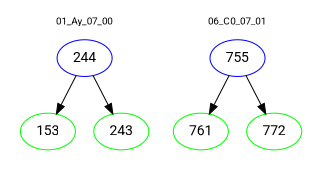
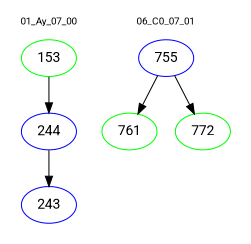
edge "244" -> "153": reversed
node "243": color green -> blue
